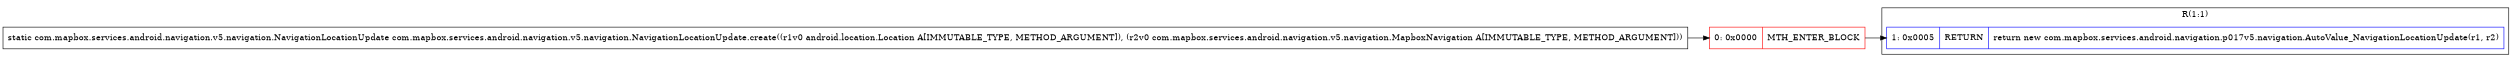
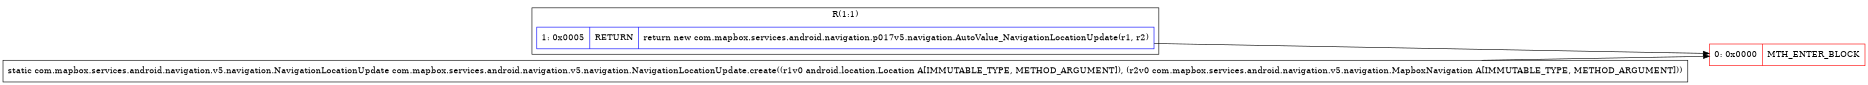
edge "0: 0x0000" -> "1: 0x0005": reversed
